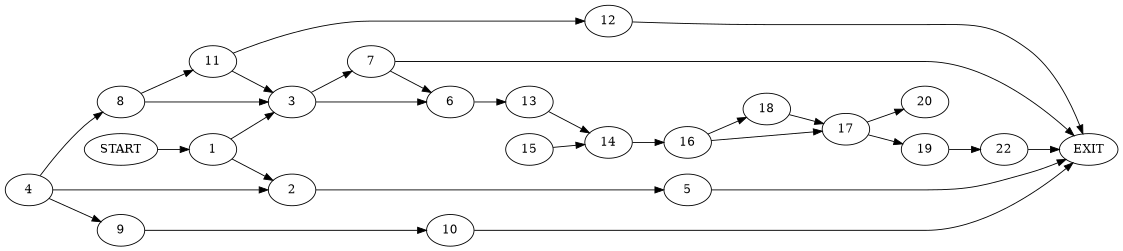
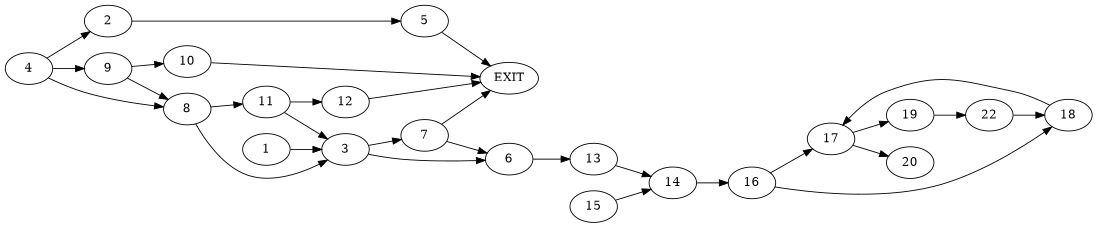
edge "9" -> "8": added
node "START": removed
edge "22" -> "EXIT": now "22" -> "18"
edge "1" -> "2": removed
